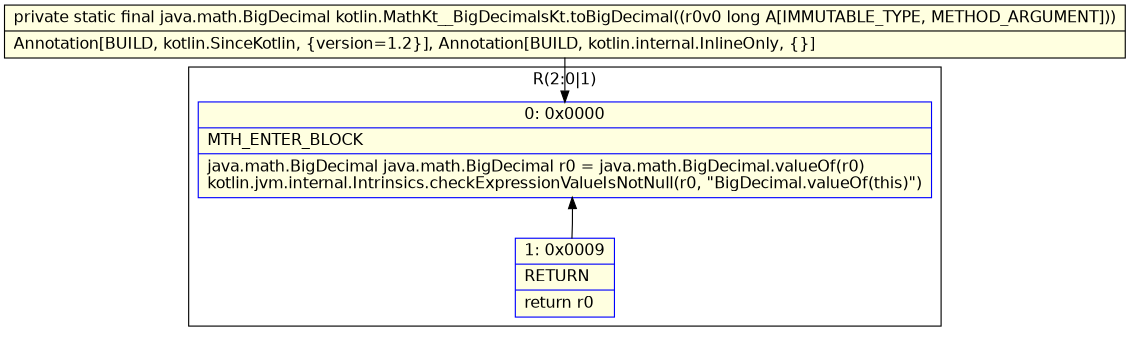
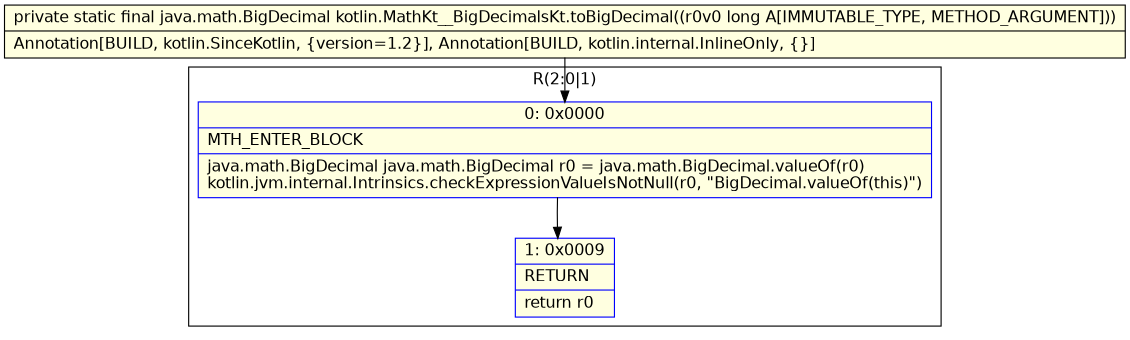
edge "1: 0x0009" -> "0: 0x0000": reversed
